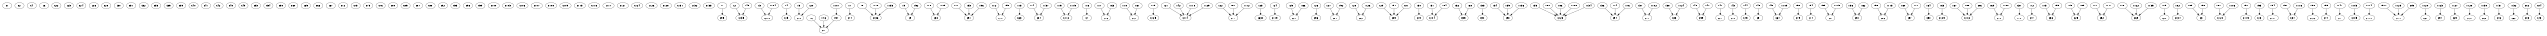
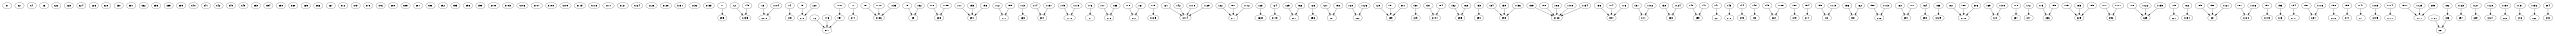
node "v83": added
node "v121": added
edge "c37" -> "v70": reversed
edge "co3" -> "c61": added
